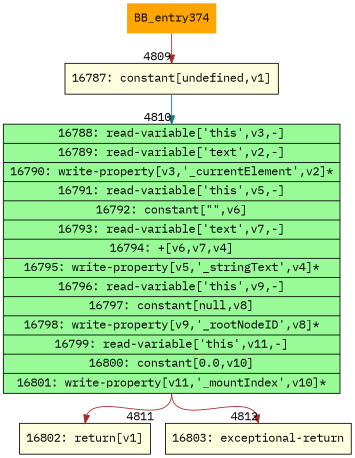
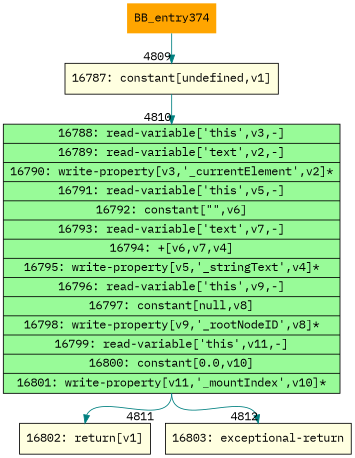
edge "BB_entry374" -> "16787: constant[undefined,v1]": color brown -> teal
edge "16788: read-variable['this',v3,-]" -> "16802: return[v1]": color brown -> teal
edge "16788: read-variable['this',v3,-]" -> "16803: exceptional-return": color brown -> teal
